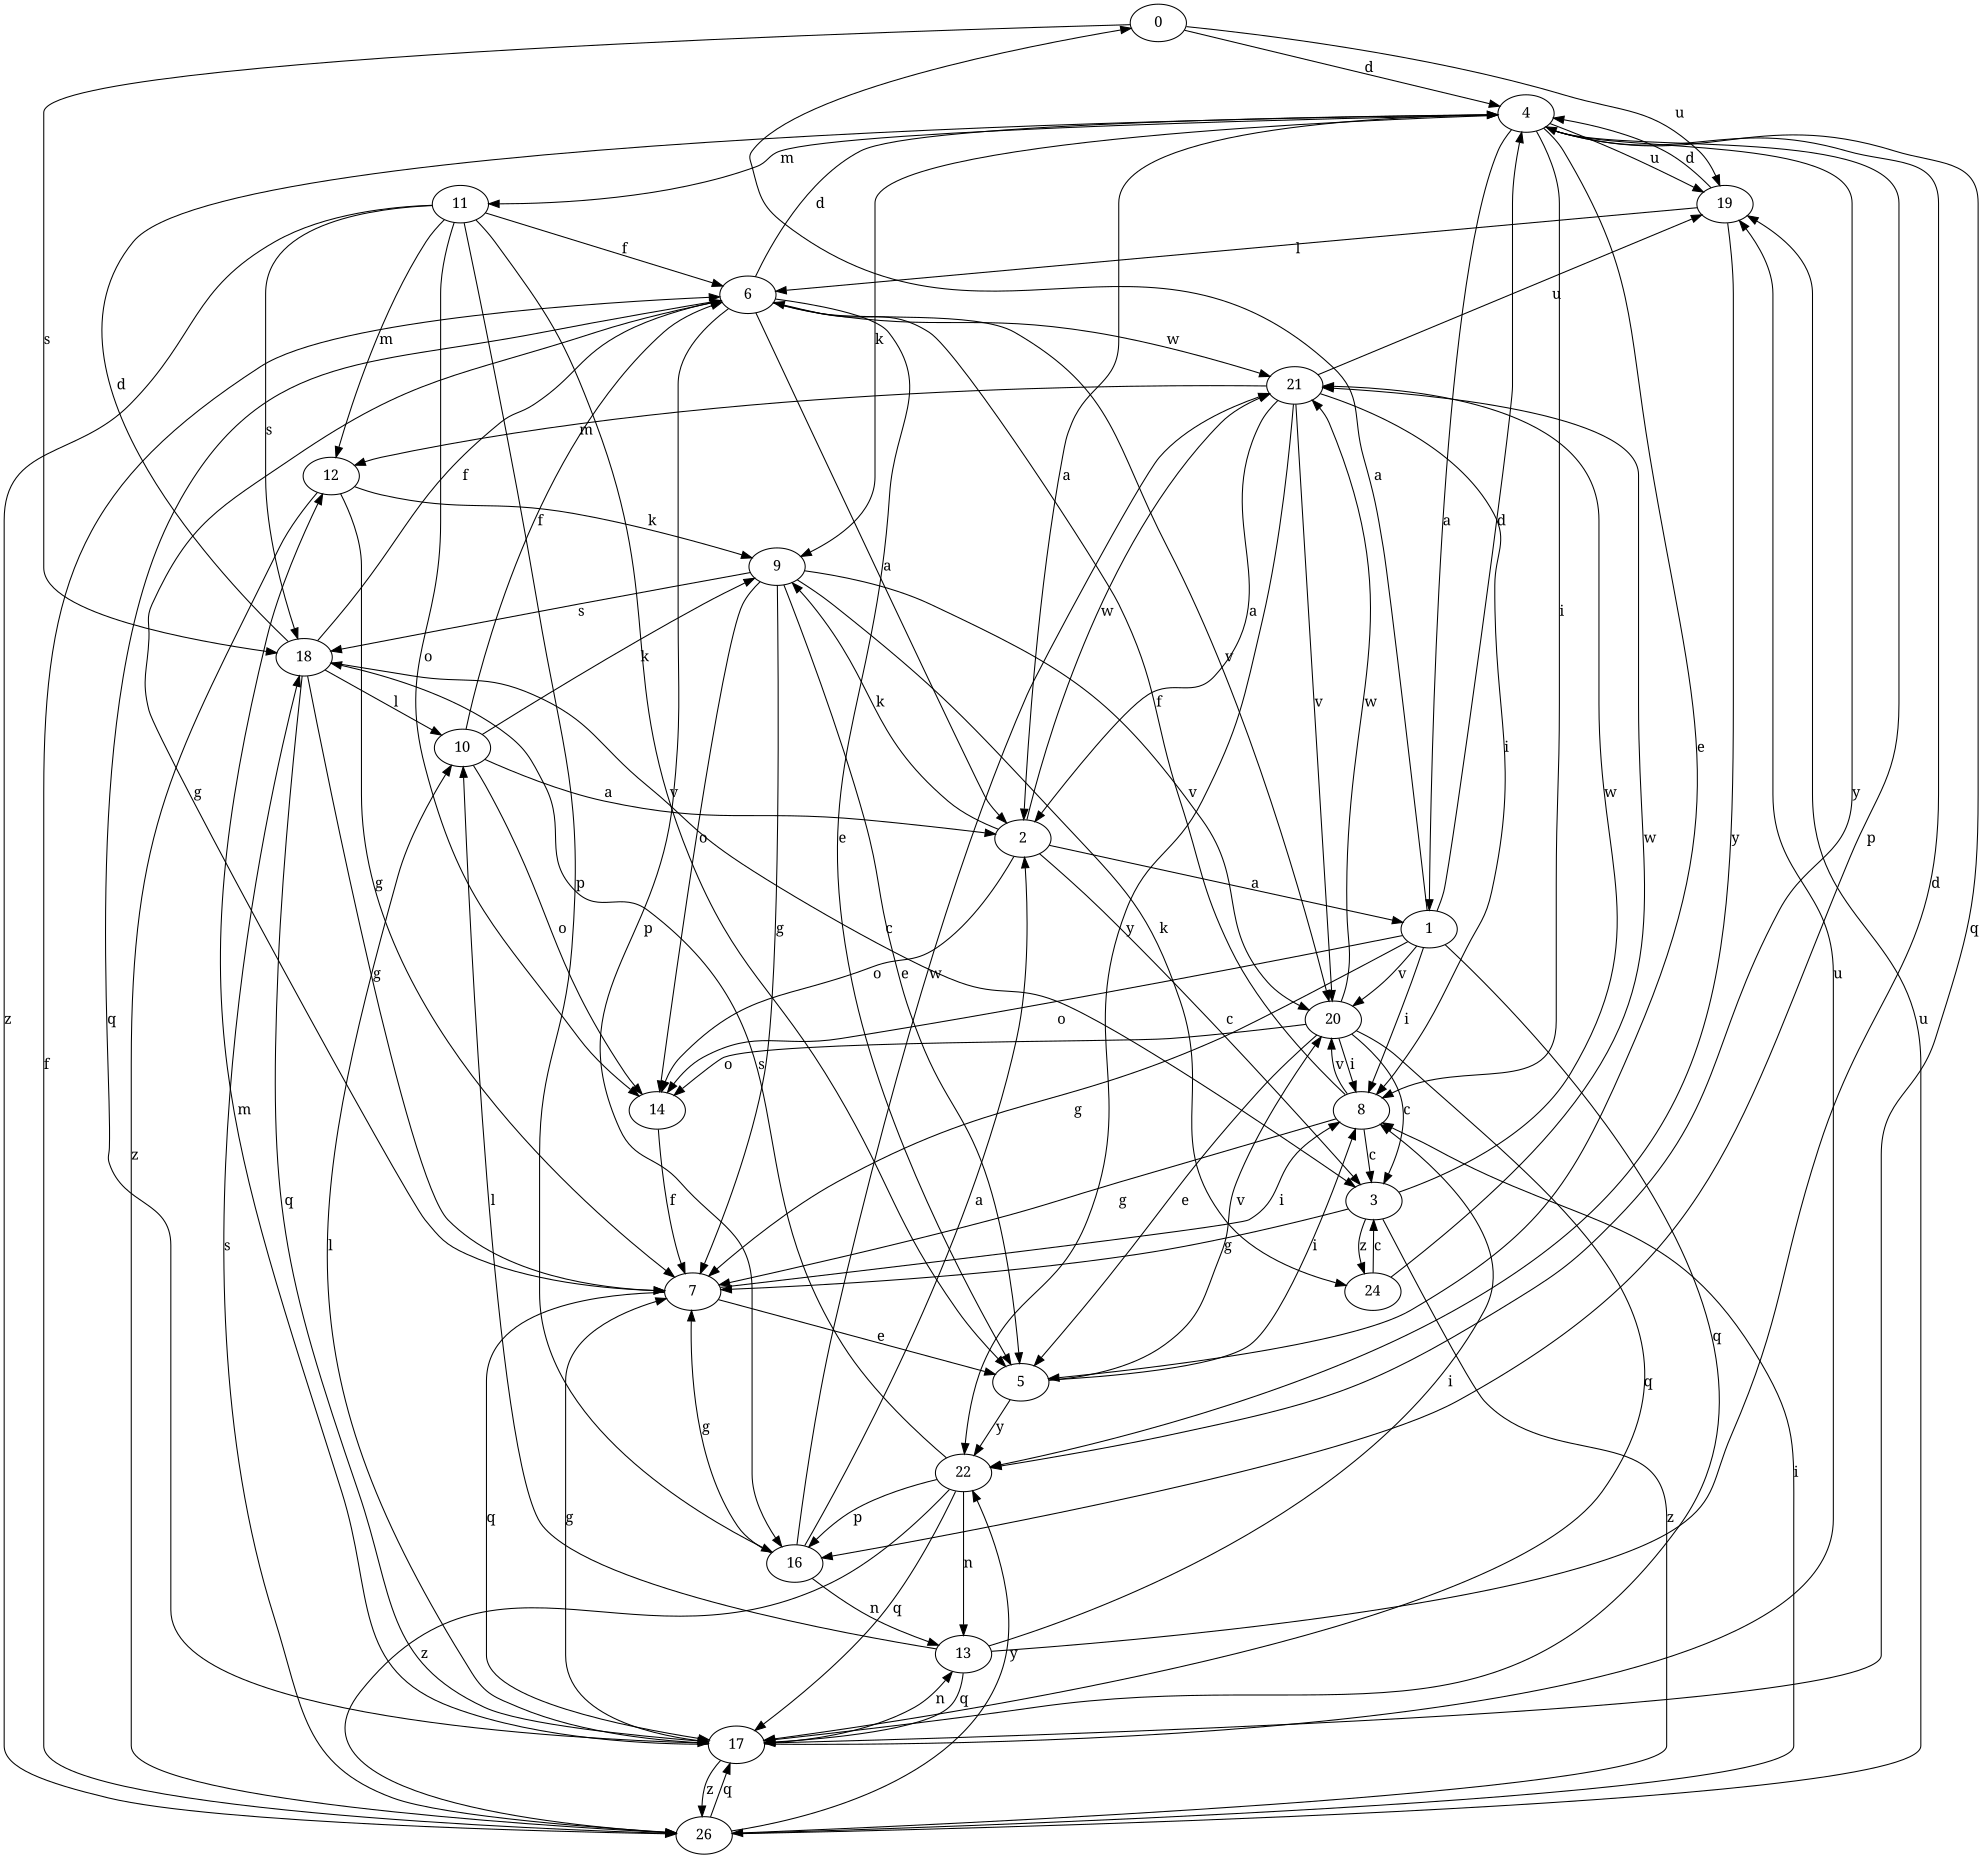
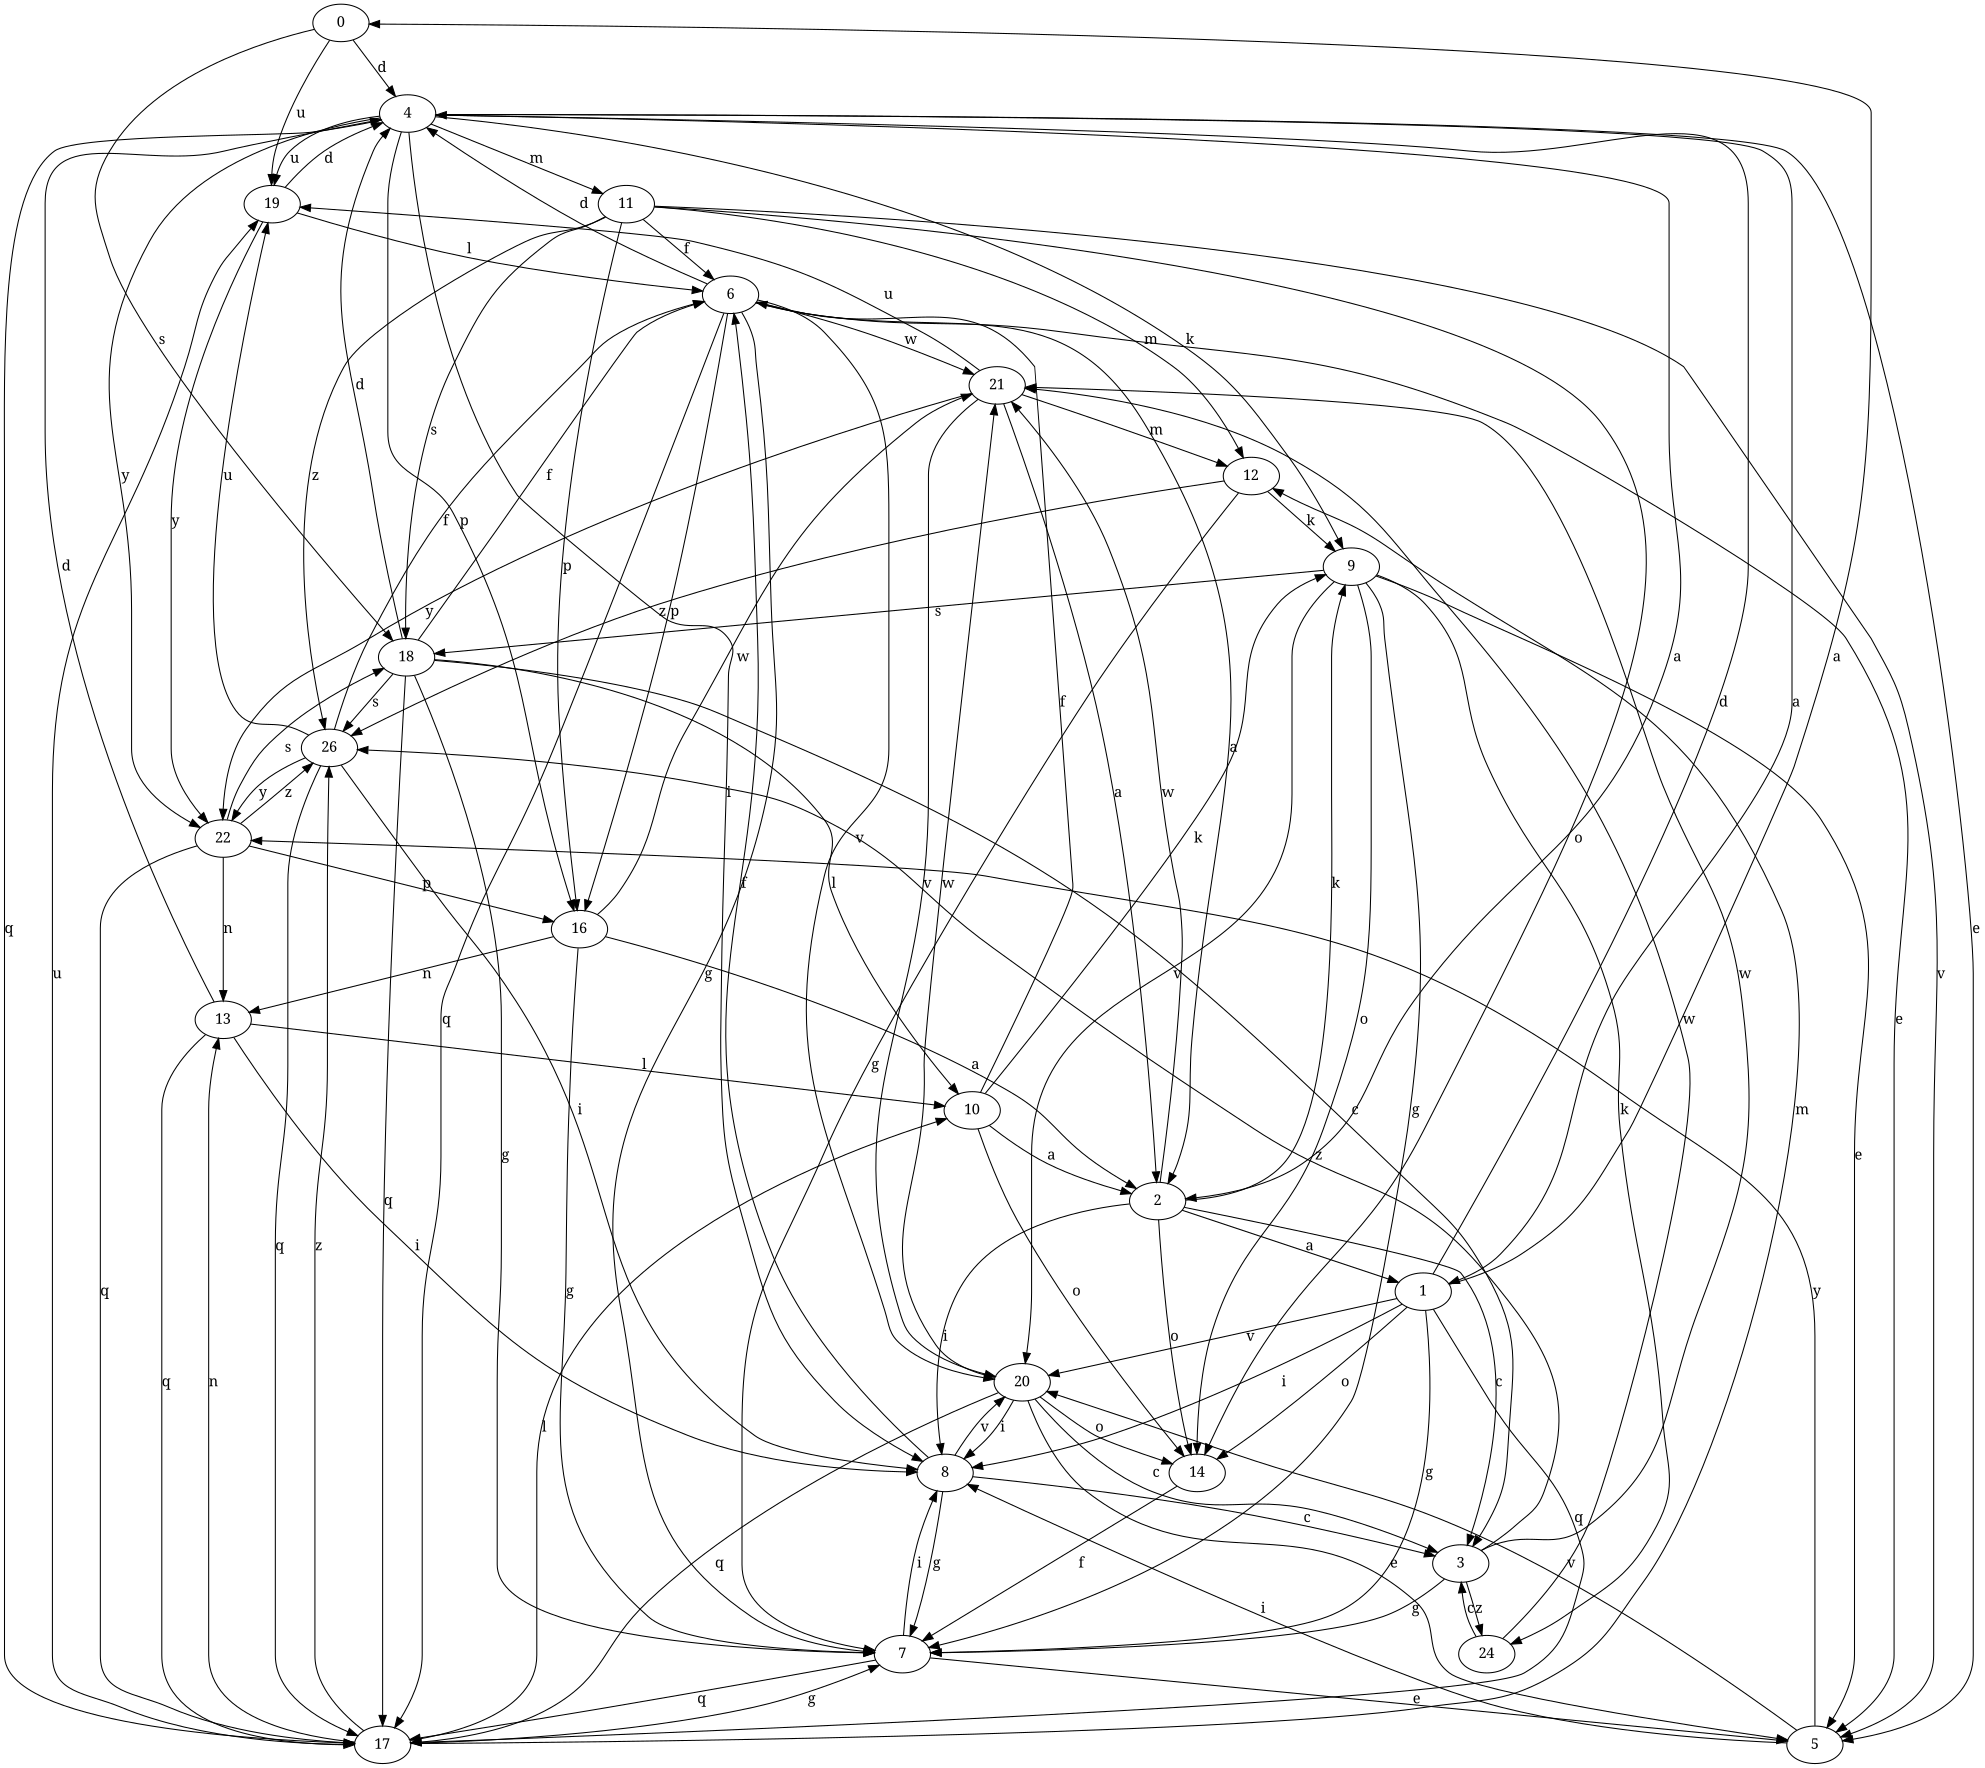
edge "21" -> "8": now "2" -> "8"
edge "26" -> "18": reversed
